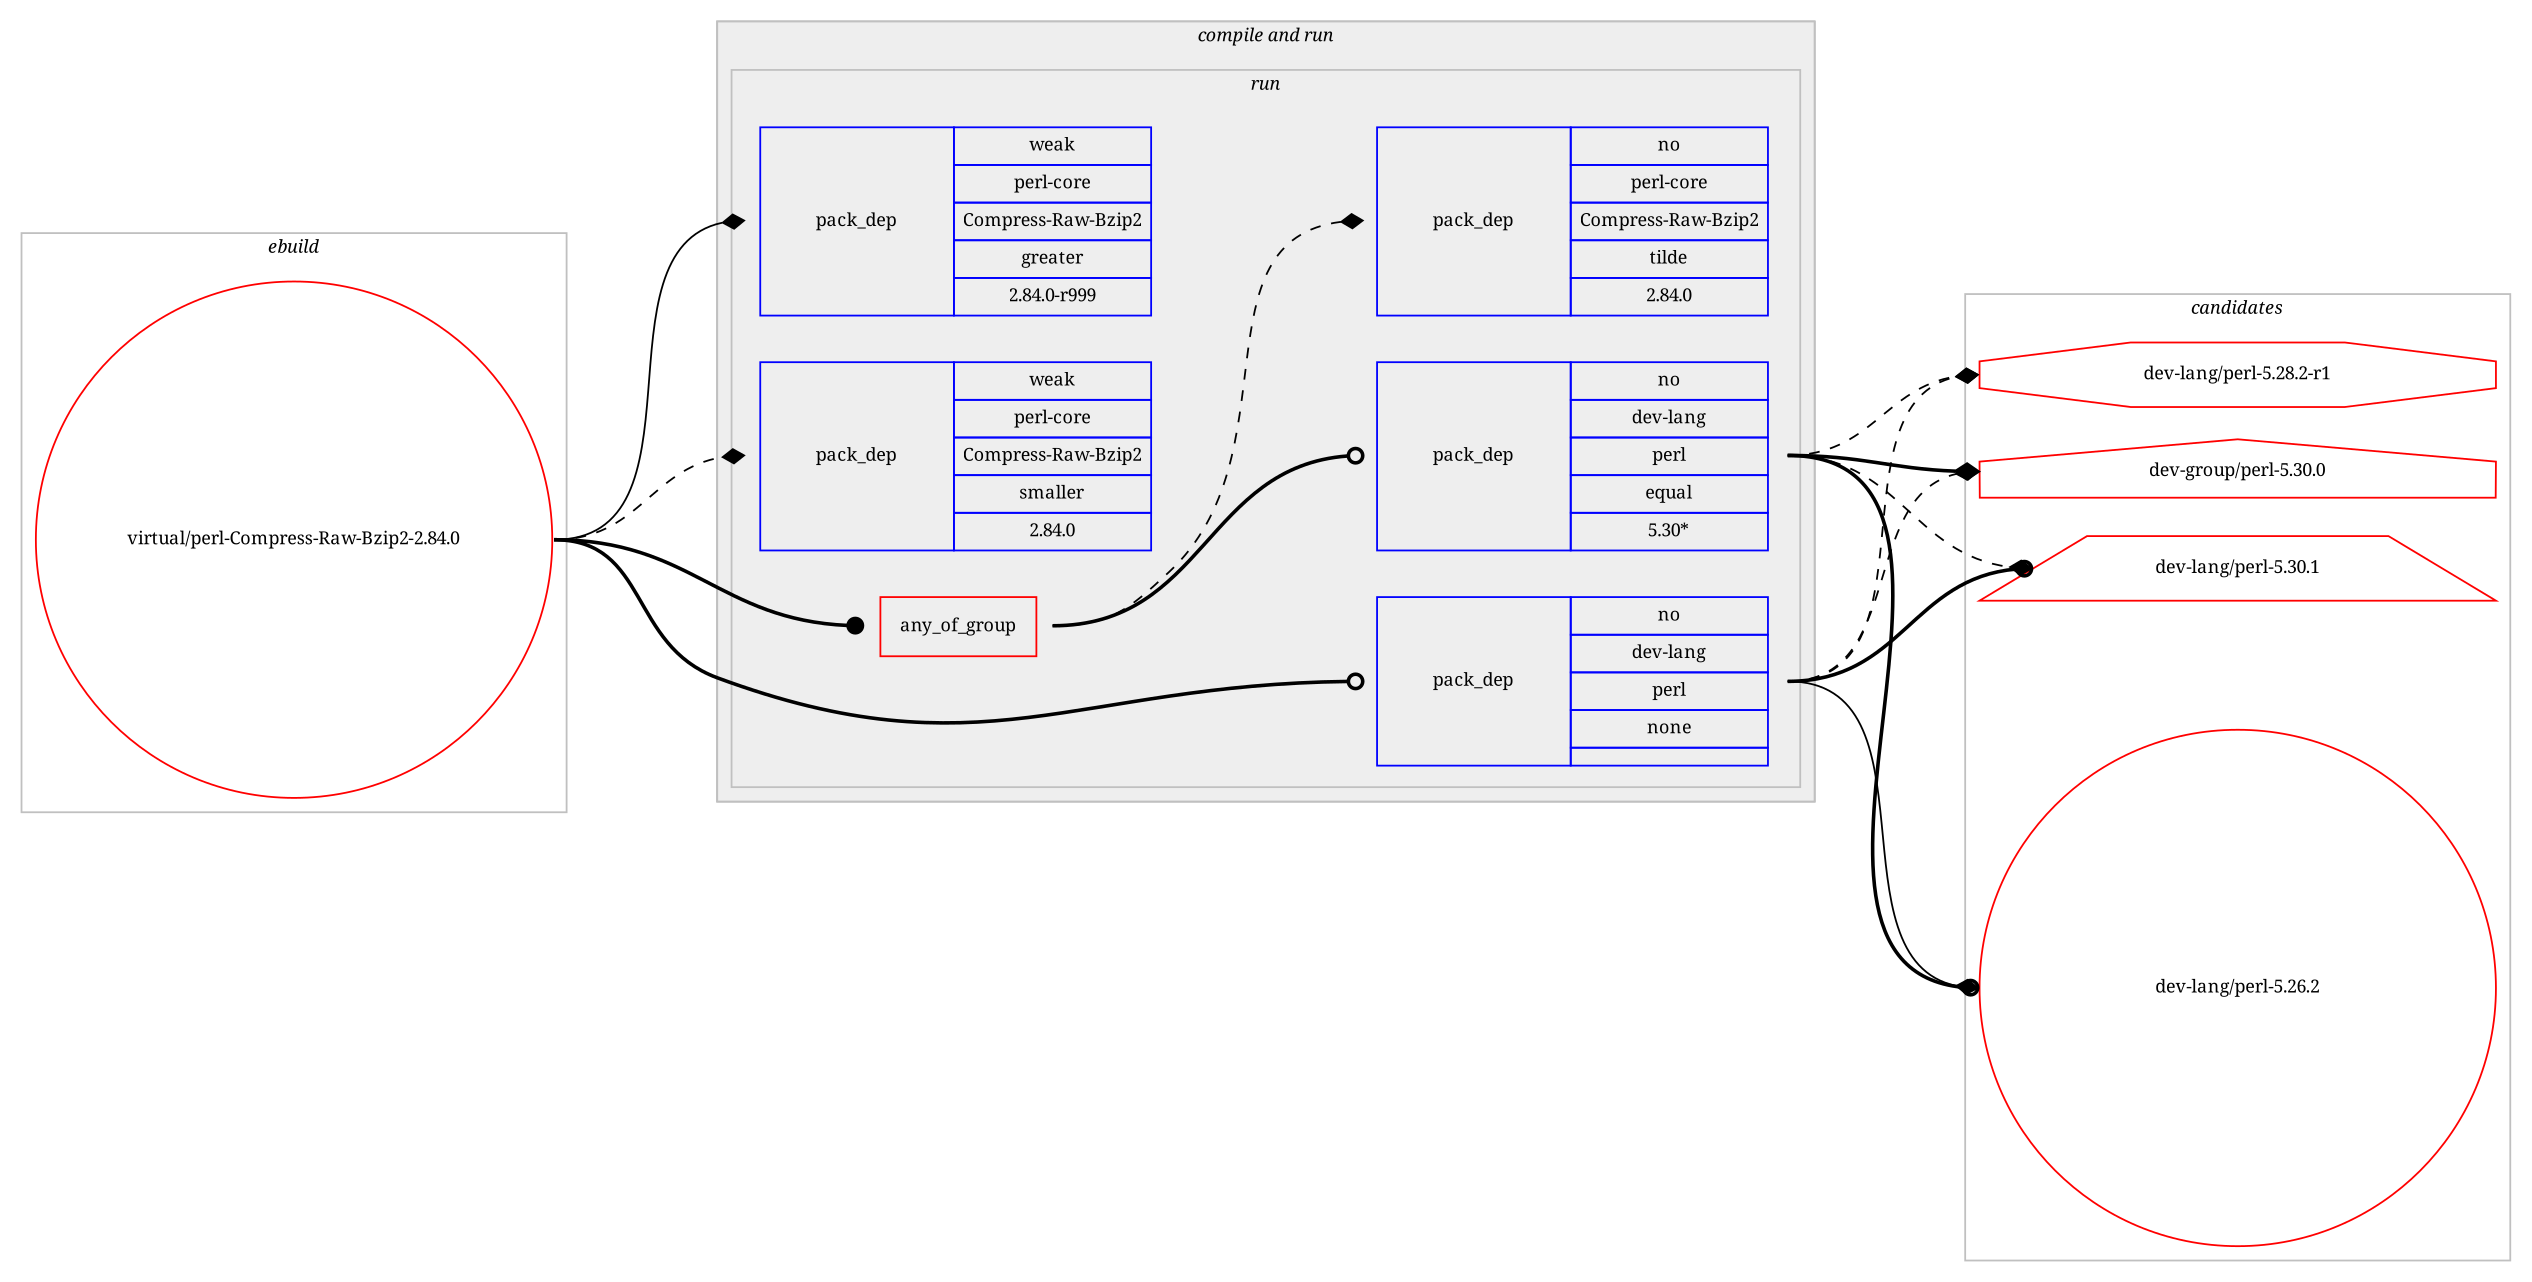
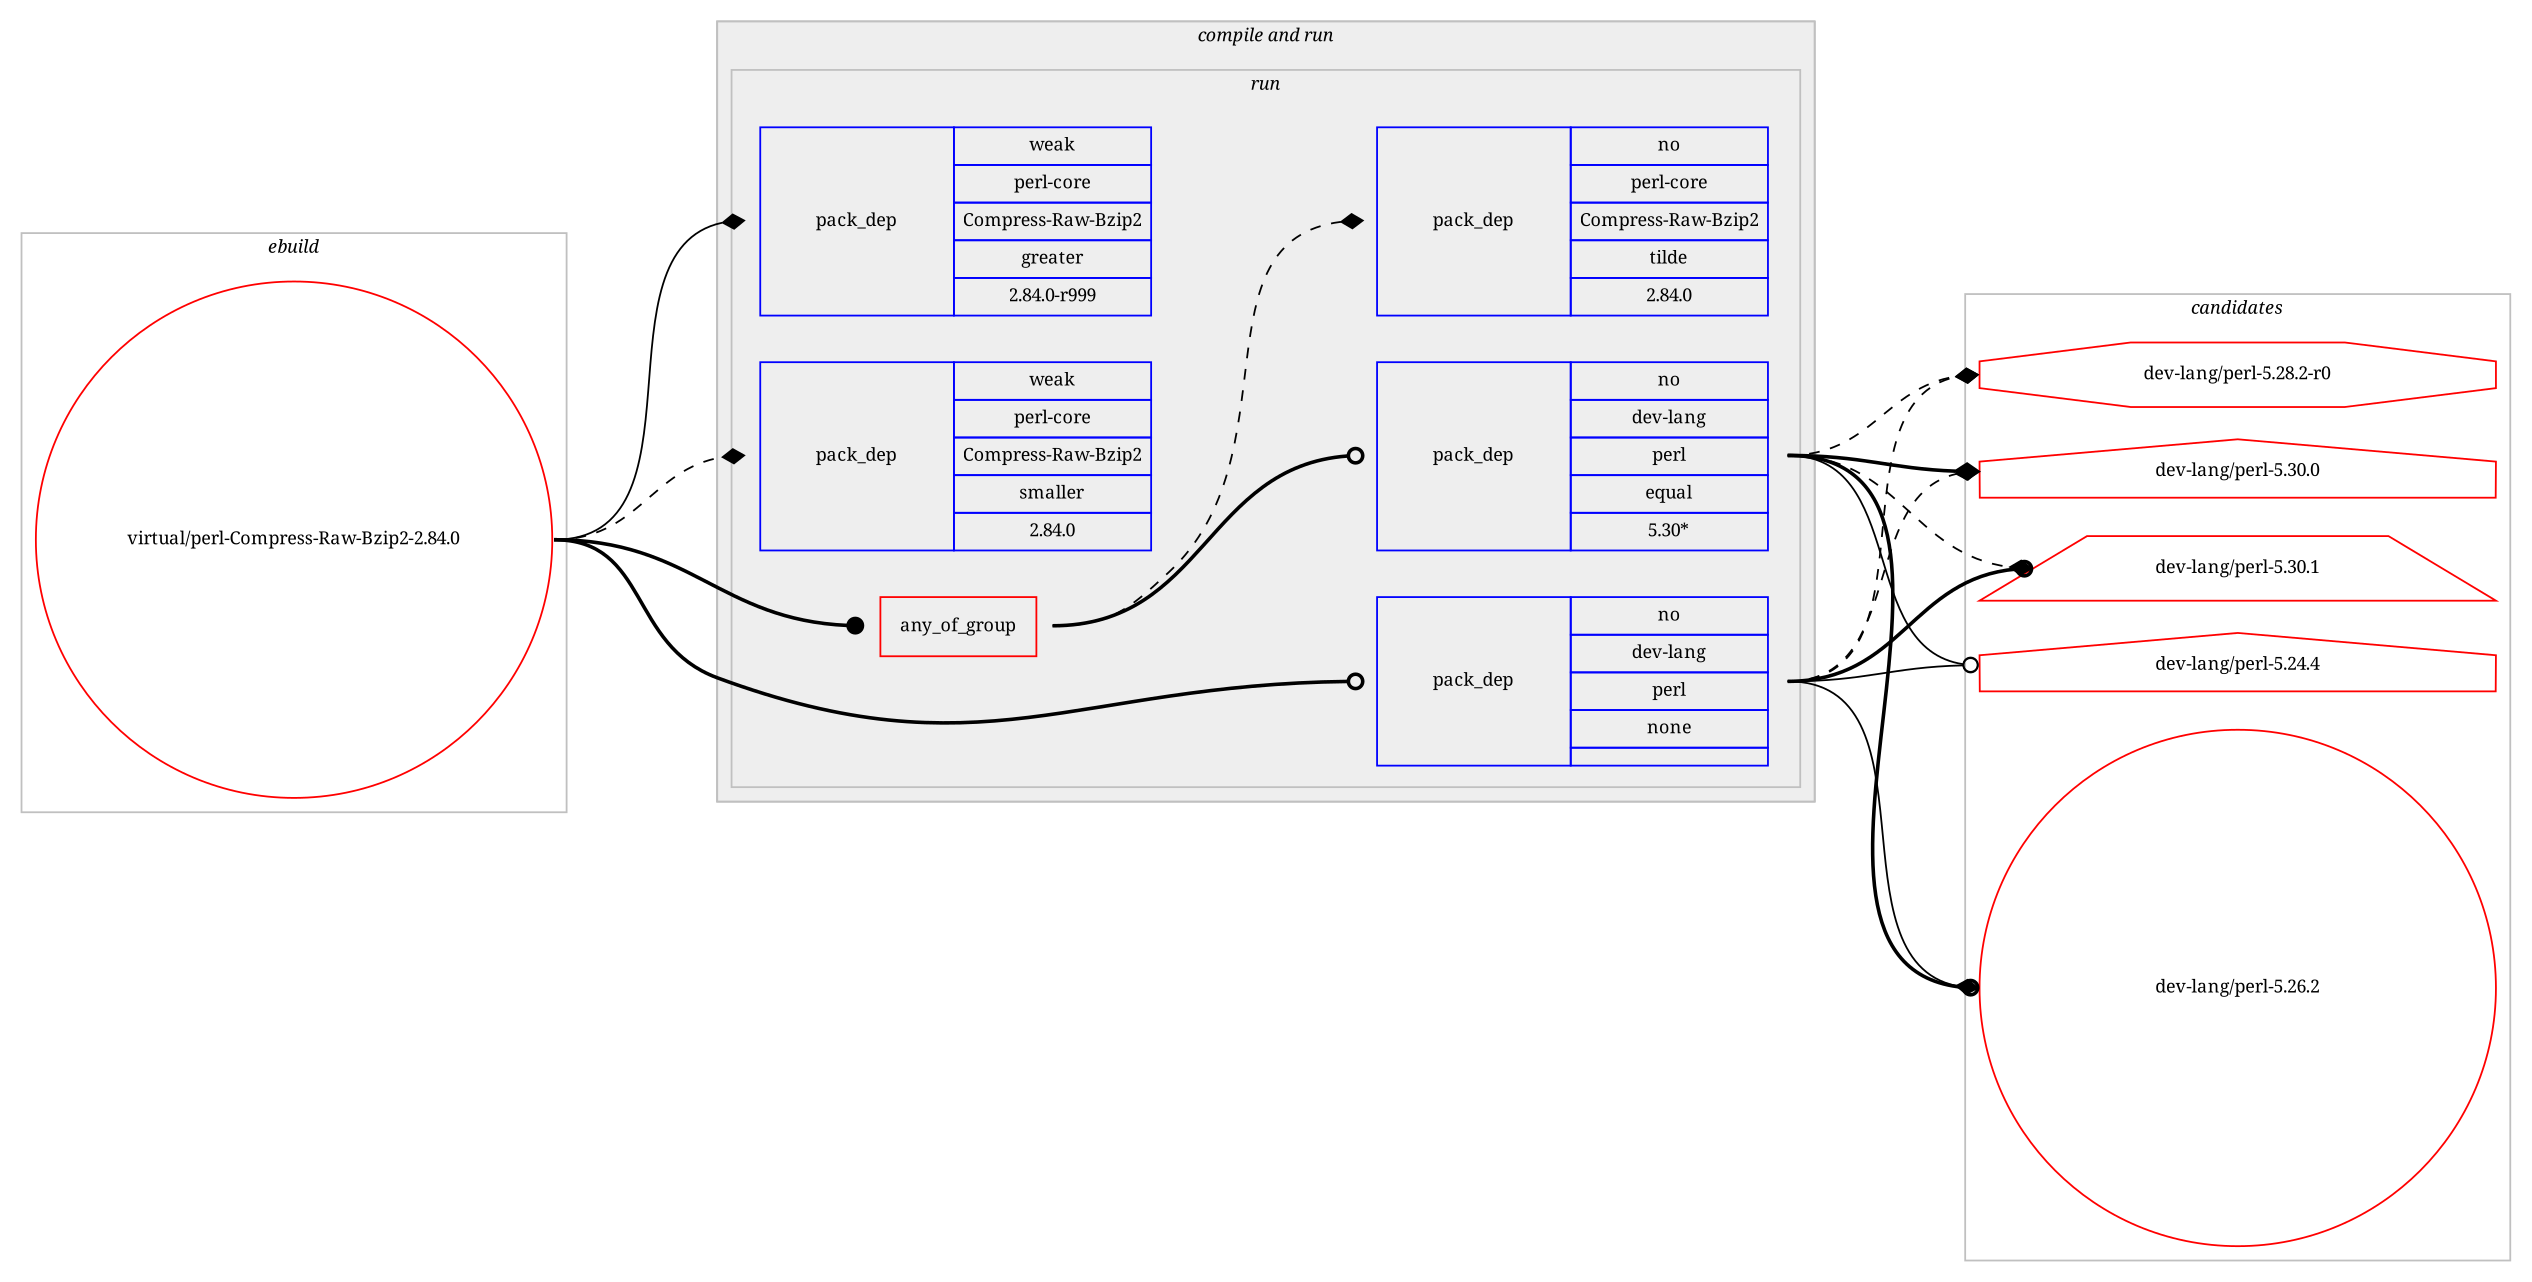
node "dev-lang/perl-5.28.2-r1": label "dev-lang/perl-5.28.2-r1" -> "dev-lang/perl-5.28.2-r0"
node "dev-group/perl-5.30.0": label "dev-group/perl-5.30.0" -> "dev-lang/perl-5.30.0"
node "dev-lang/perl-5.24.4": added
